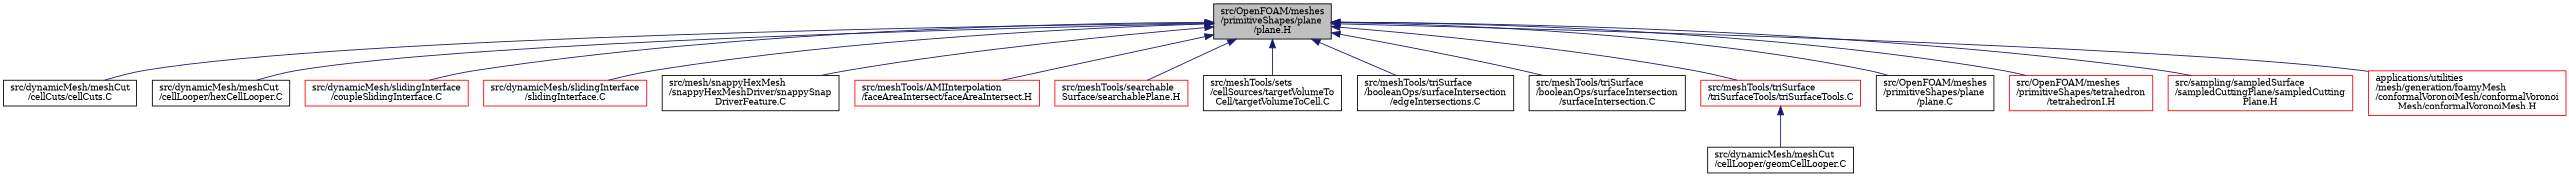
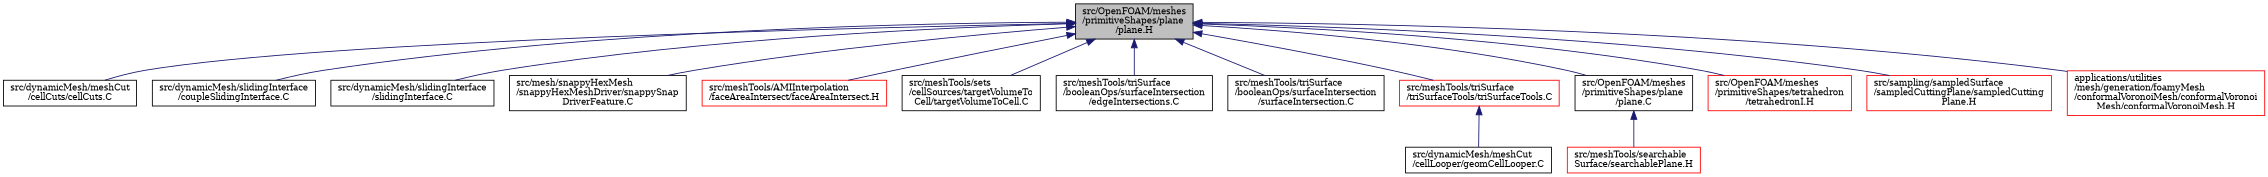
edge "src/meshTools/searchable Surface/searchablePlane.H" -> "src/OpenFOAM/meshes /primitiveShapes/plane /plane.H": now "src/meshTools/searchable Surface/searchablePlane.H" -> "src/OpenFOAM/meshes /primitiveShapes/plane /plane.C"
node "src/dynamicMesh/meshCut /cellLooper/hexCellLooper.C": removed
node "src/dynamicMesh/slidingInterface /coupleSlidingInterface.C": color red -> black
node "src/dynamicMesh/slidingInterface /slidingInterface.C": color red -> black
